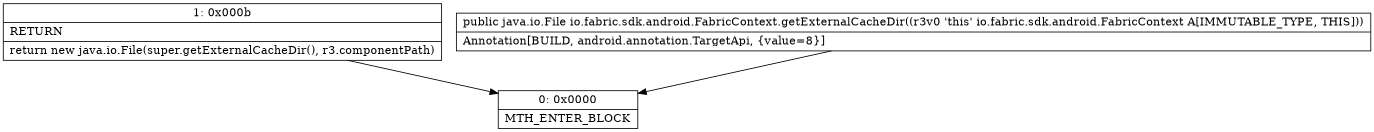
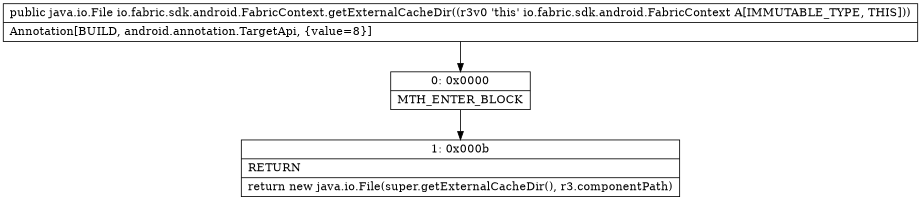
edge "1: 0x000b" -> "0: 0x0000": reversed
